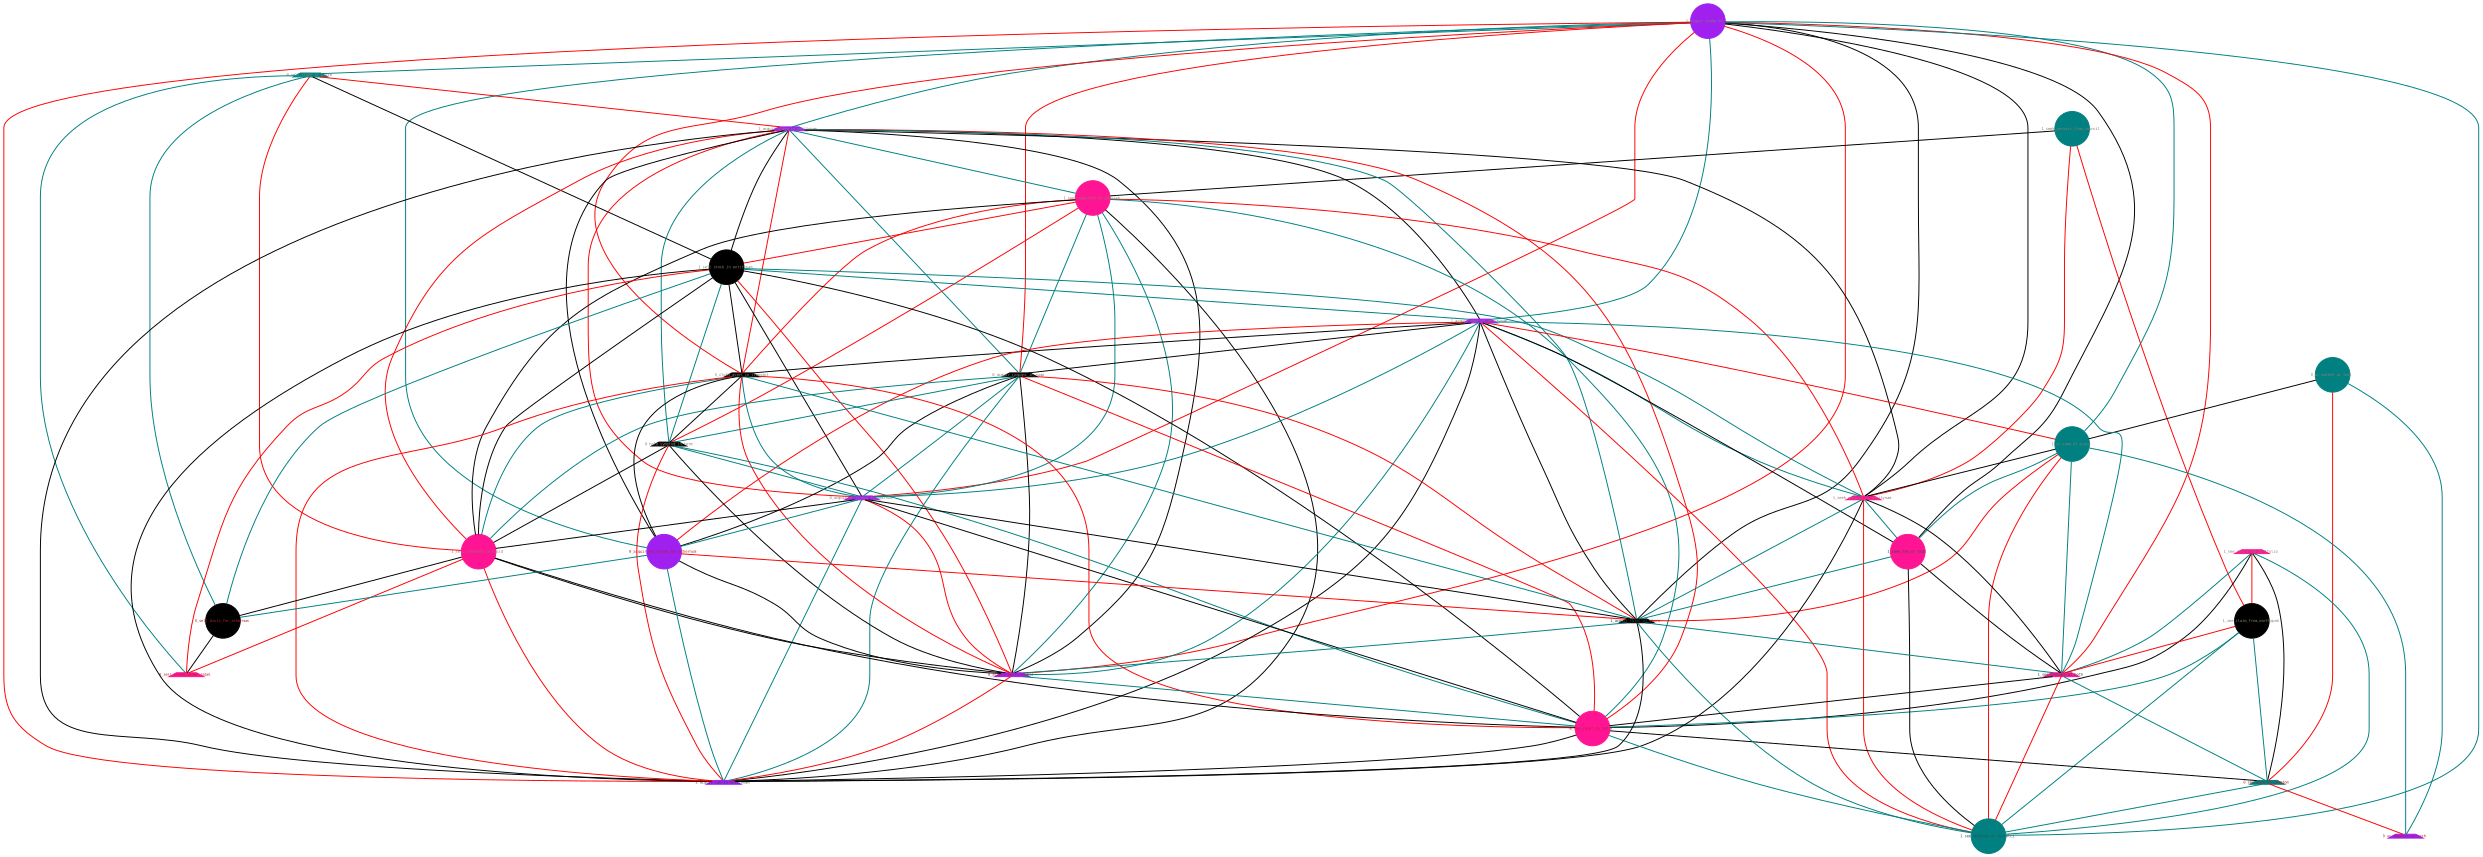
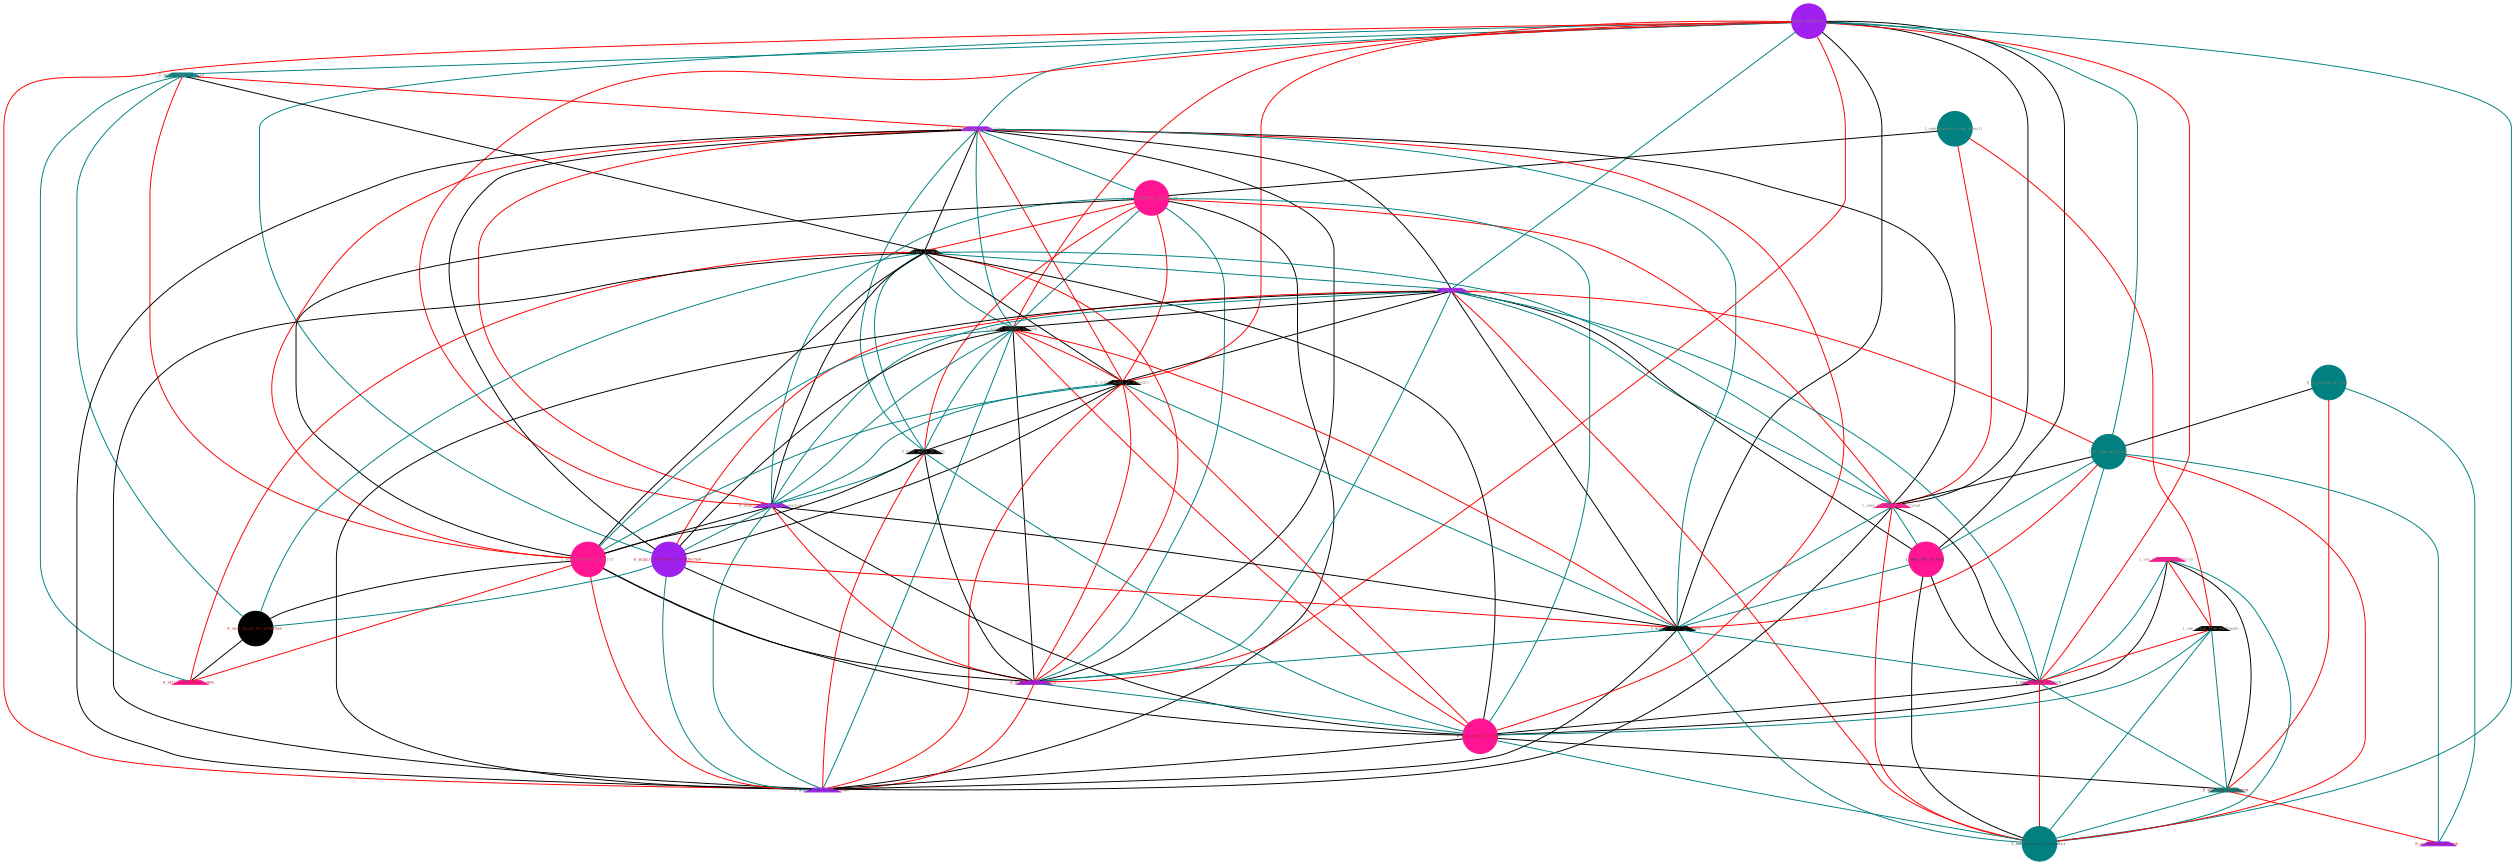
node "1_sell_stock_in_entitynam": shape circle -> trapezium
edge "1_sell_stock_in_entitynam" -- "0_acquir_compani_in_swap": added
edge "0_acquir_compani_in_swap" -- "0_cloth_asset_in_transact": added
node "0_hold_symptom_in_term": label "0_hold_symptom_in_term" -> "0_hold_secur_in_term"
node "1_see_claim_from_earthquak": shape circle -> trapezium
